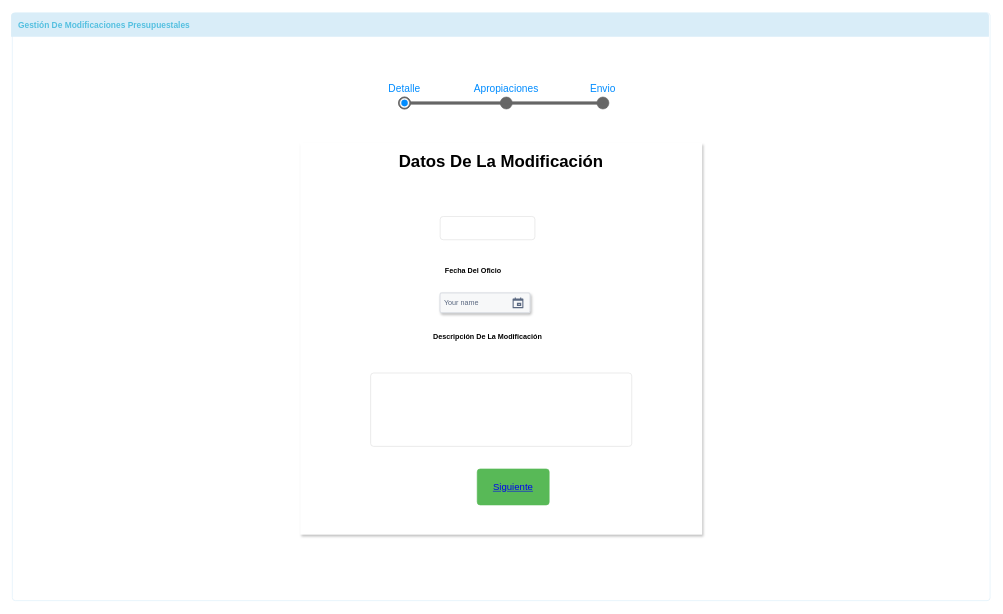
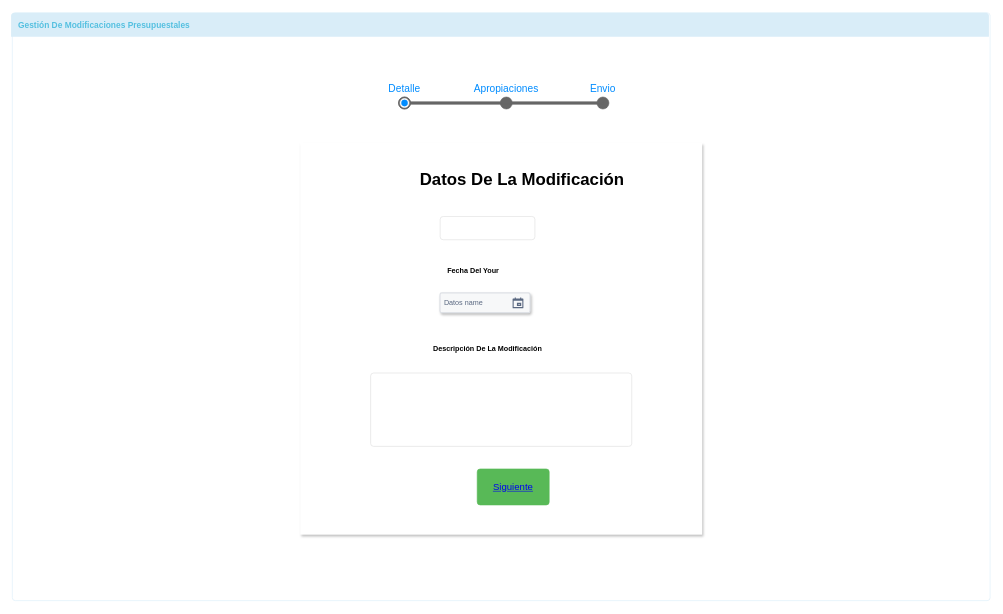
node "Datos De La Modificación": moved (501, 161) -> (522, 179)
node "Fecha Del Oficio": label "Fecha Del Oficio" -> "Fecha Del Your"
node "Your name": label "Your name" -> "Datos name"
node "Descripción De La Modificación": moved (488, 337) -> (488, 349)
